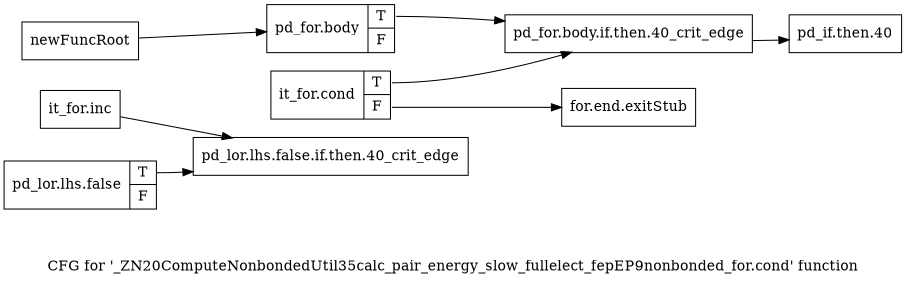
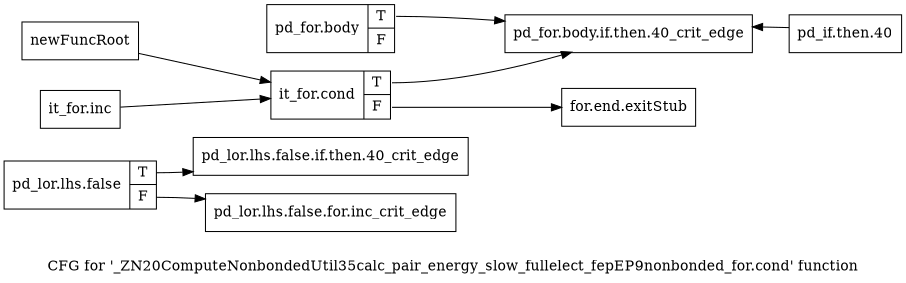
edge "newFuncRoot" -> "pd_for.body": now "newFuncRoot" -> "it_for.cond"
edge "pd_for.body.if.then.40_crit_edge" -> "pd_if.then.40": reversed
edge "it_for.inc" -> "pd_lor.lhs.false.if.then.40_crit_edge": now "it_for.inc" -> "it_for.cond"
node "pd_lor.lhs.false.for.inc_crit_edge": added
